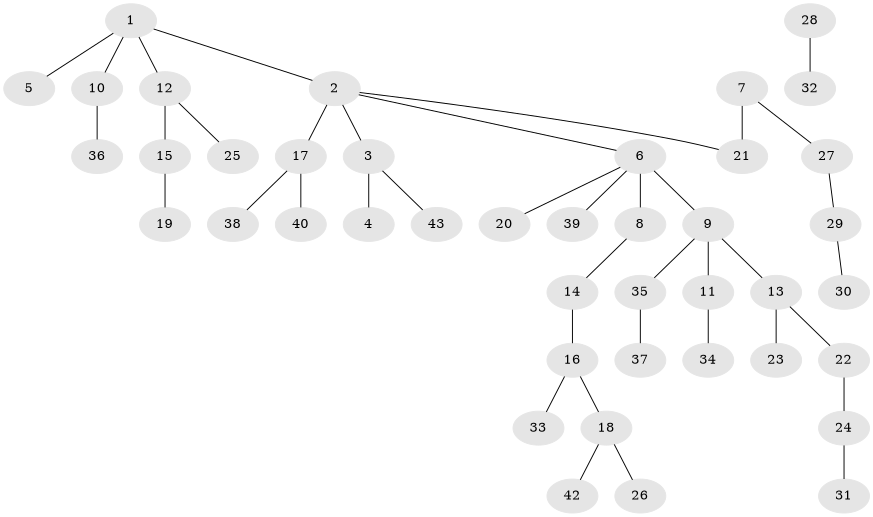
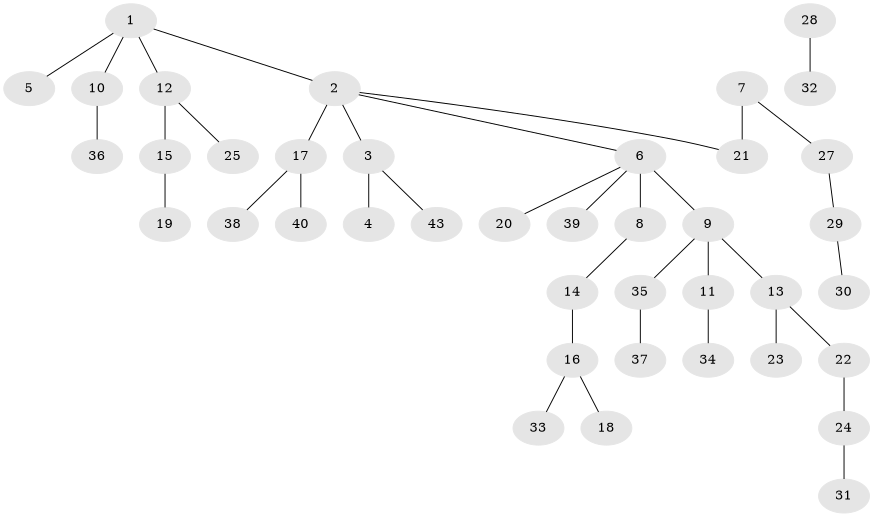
node "42": removed
node "26": removed
